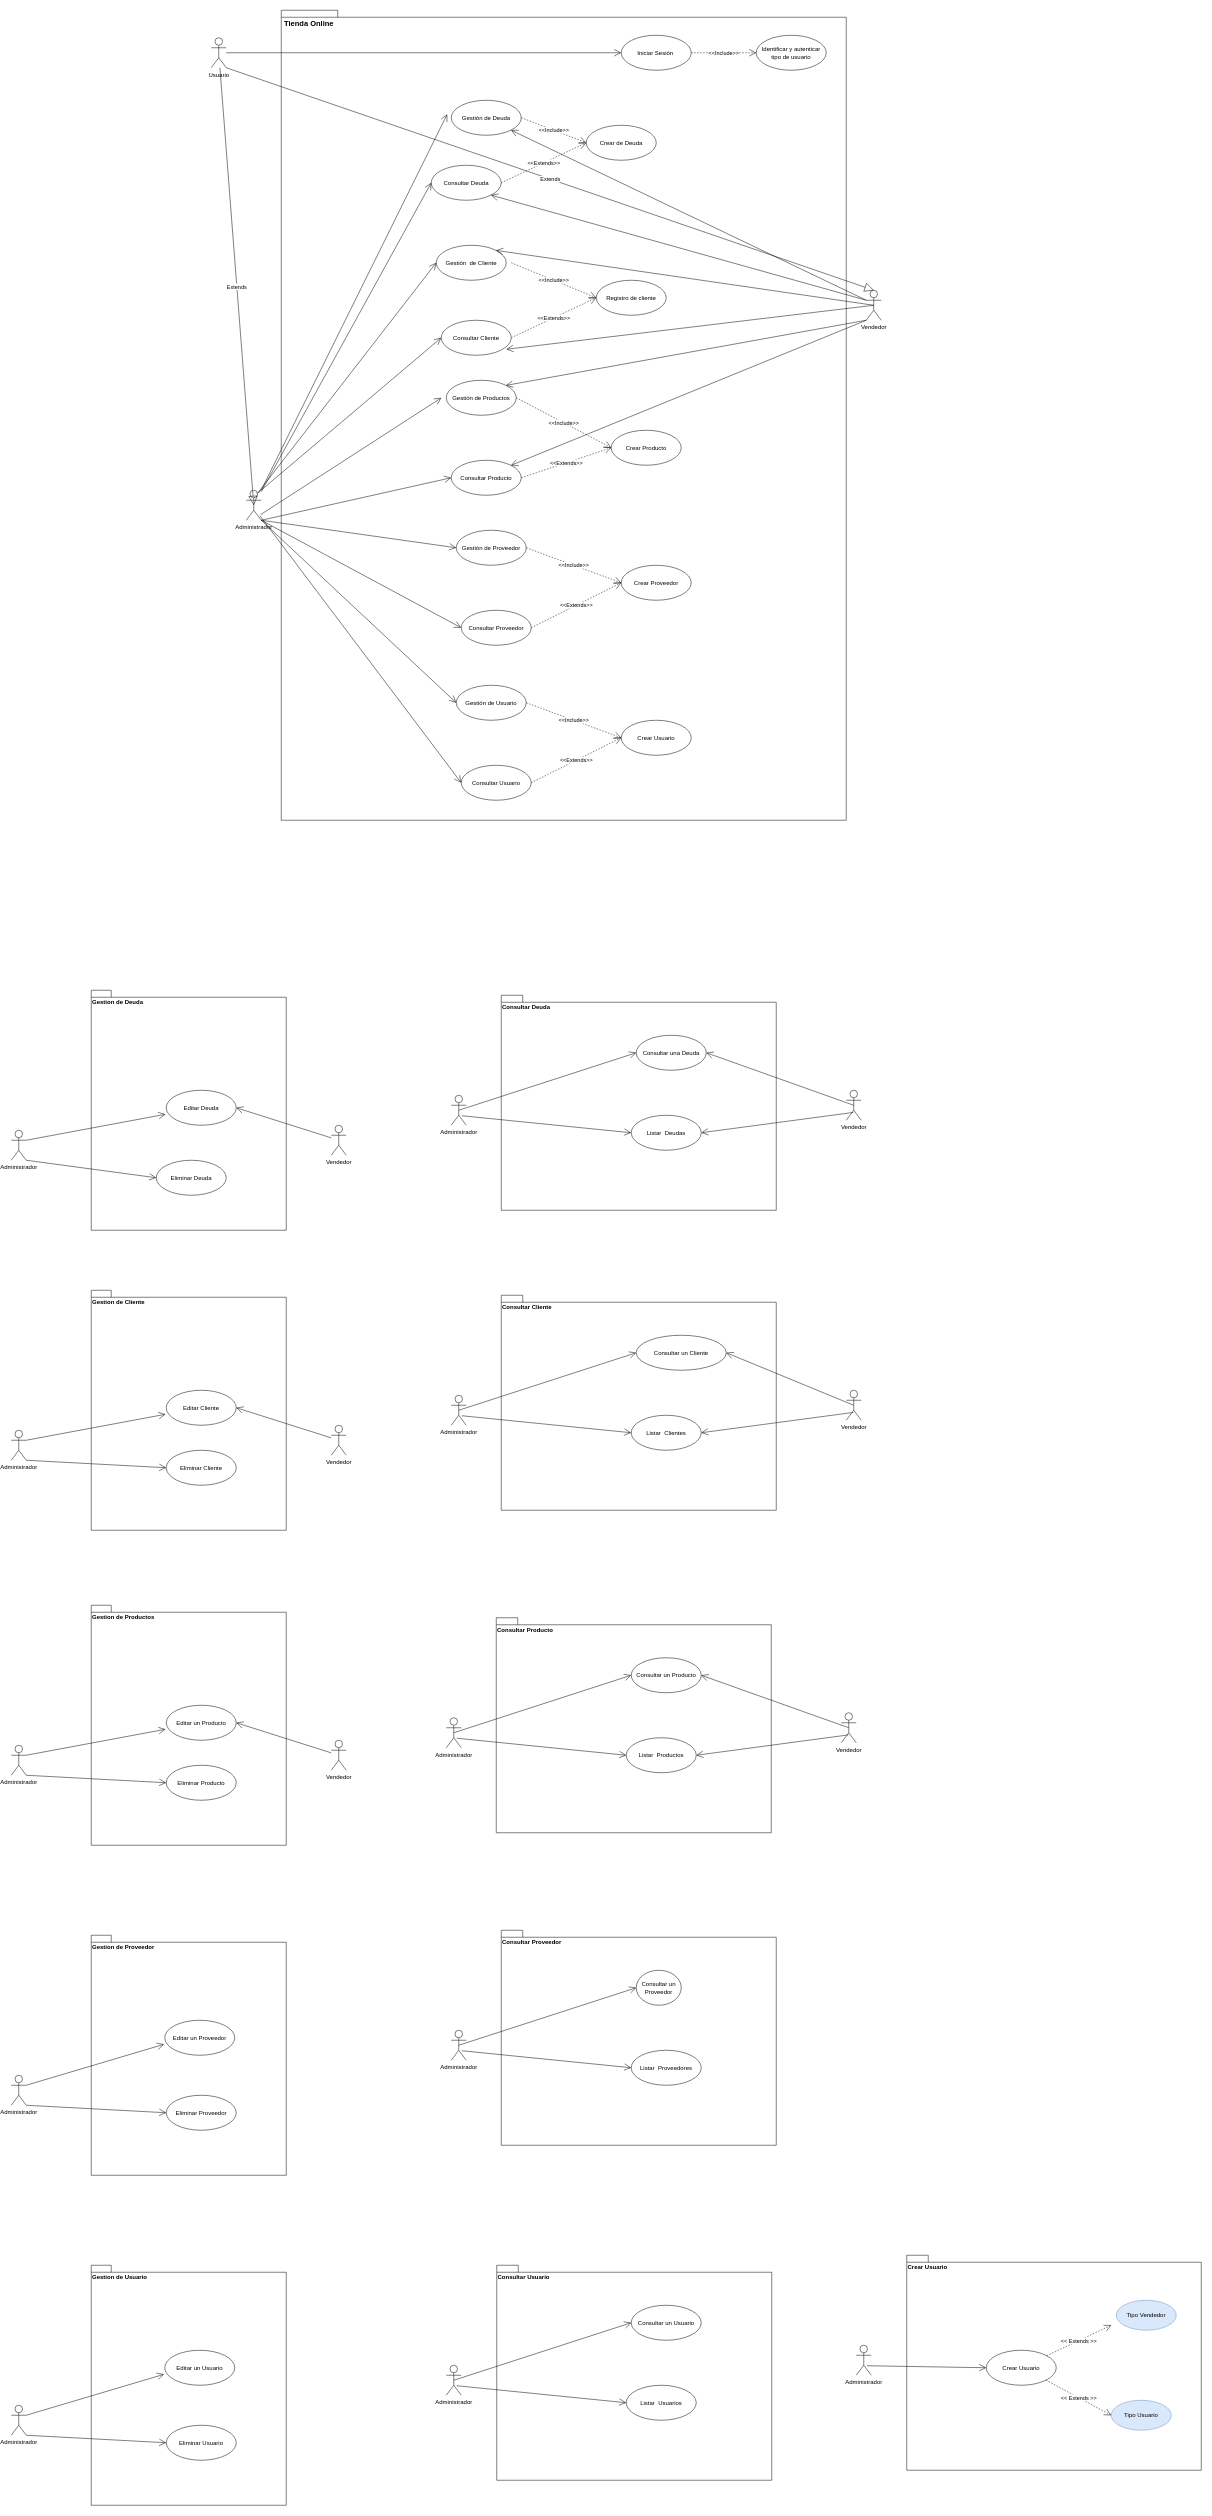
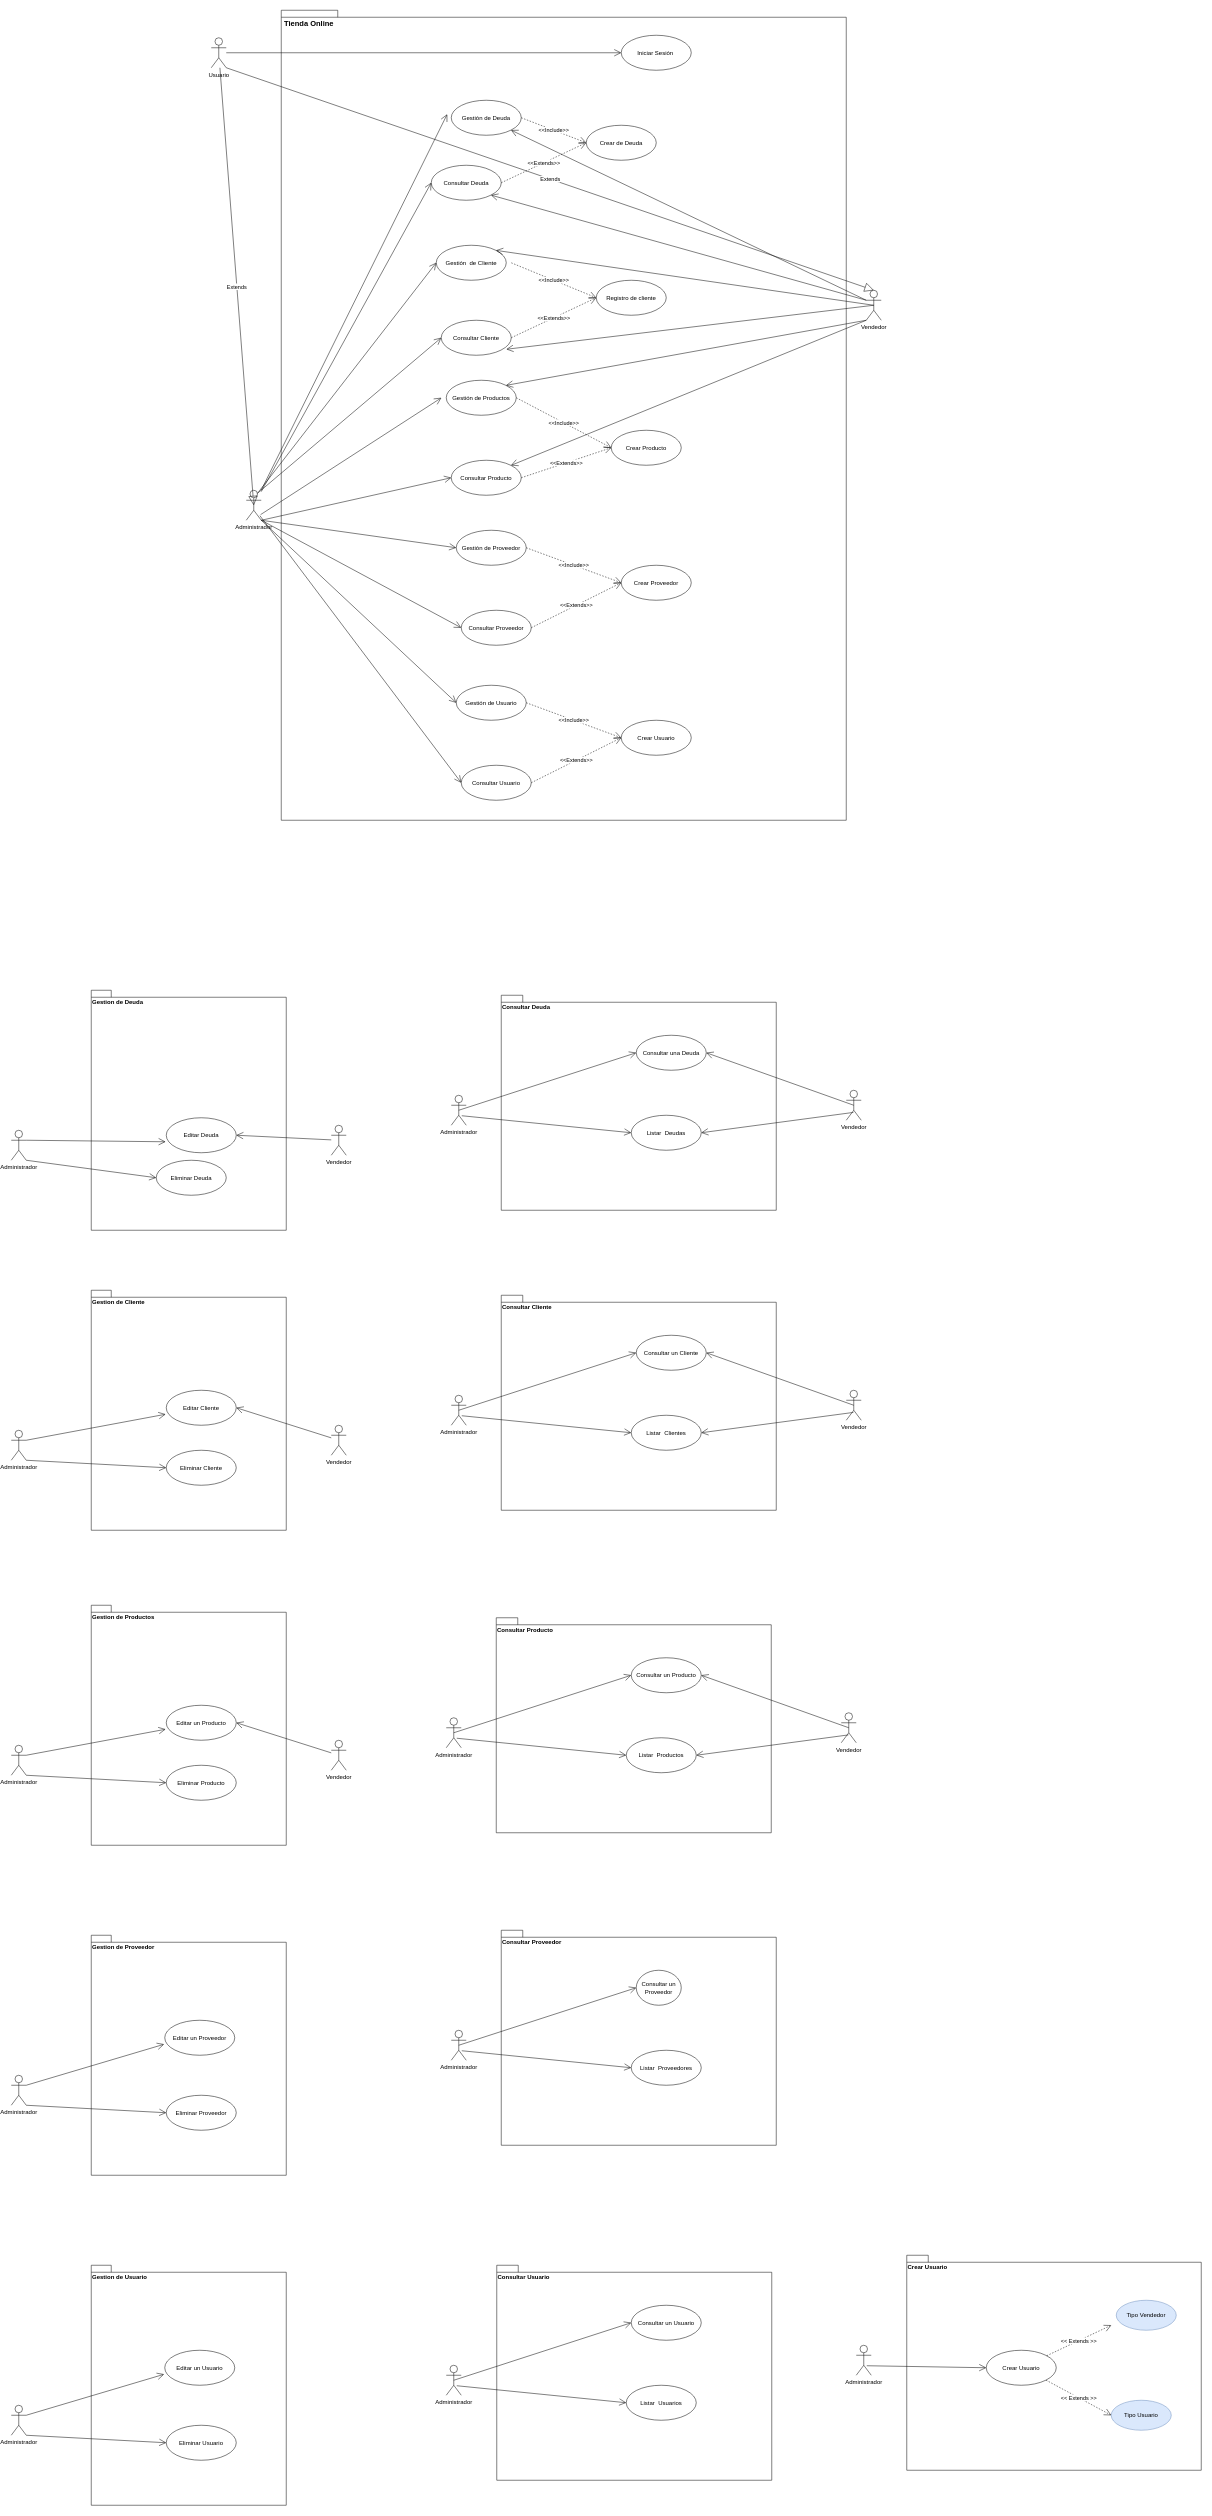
edge "Iniciar Sesión" -> "Identificar y autenticar tipo de usuario": removed, label "<<Include>>"
node "Identificar y autenticar tipo de usuario": removed
node "Editar Deuda": moved (201, 1108) -> (201, 1135)
node "Consultar un Cliente": size 90x35 -> 70x35
